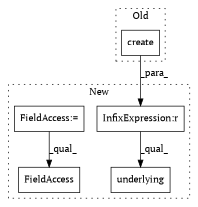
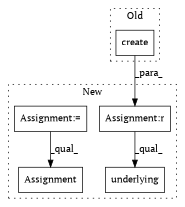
node "FieldAccess:=": label "FieldAccess:=" -> "Assignment:="
node "InfixExpression:r": label "InfixExpression:r" -> "Assignment:r"
node "FieldAccess": label "FieldAccess" -> "Assignment"
